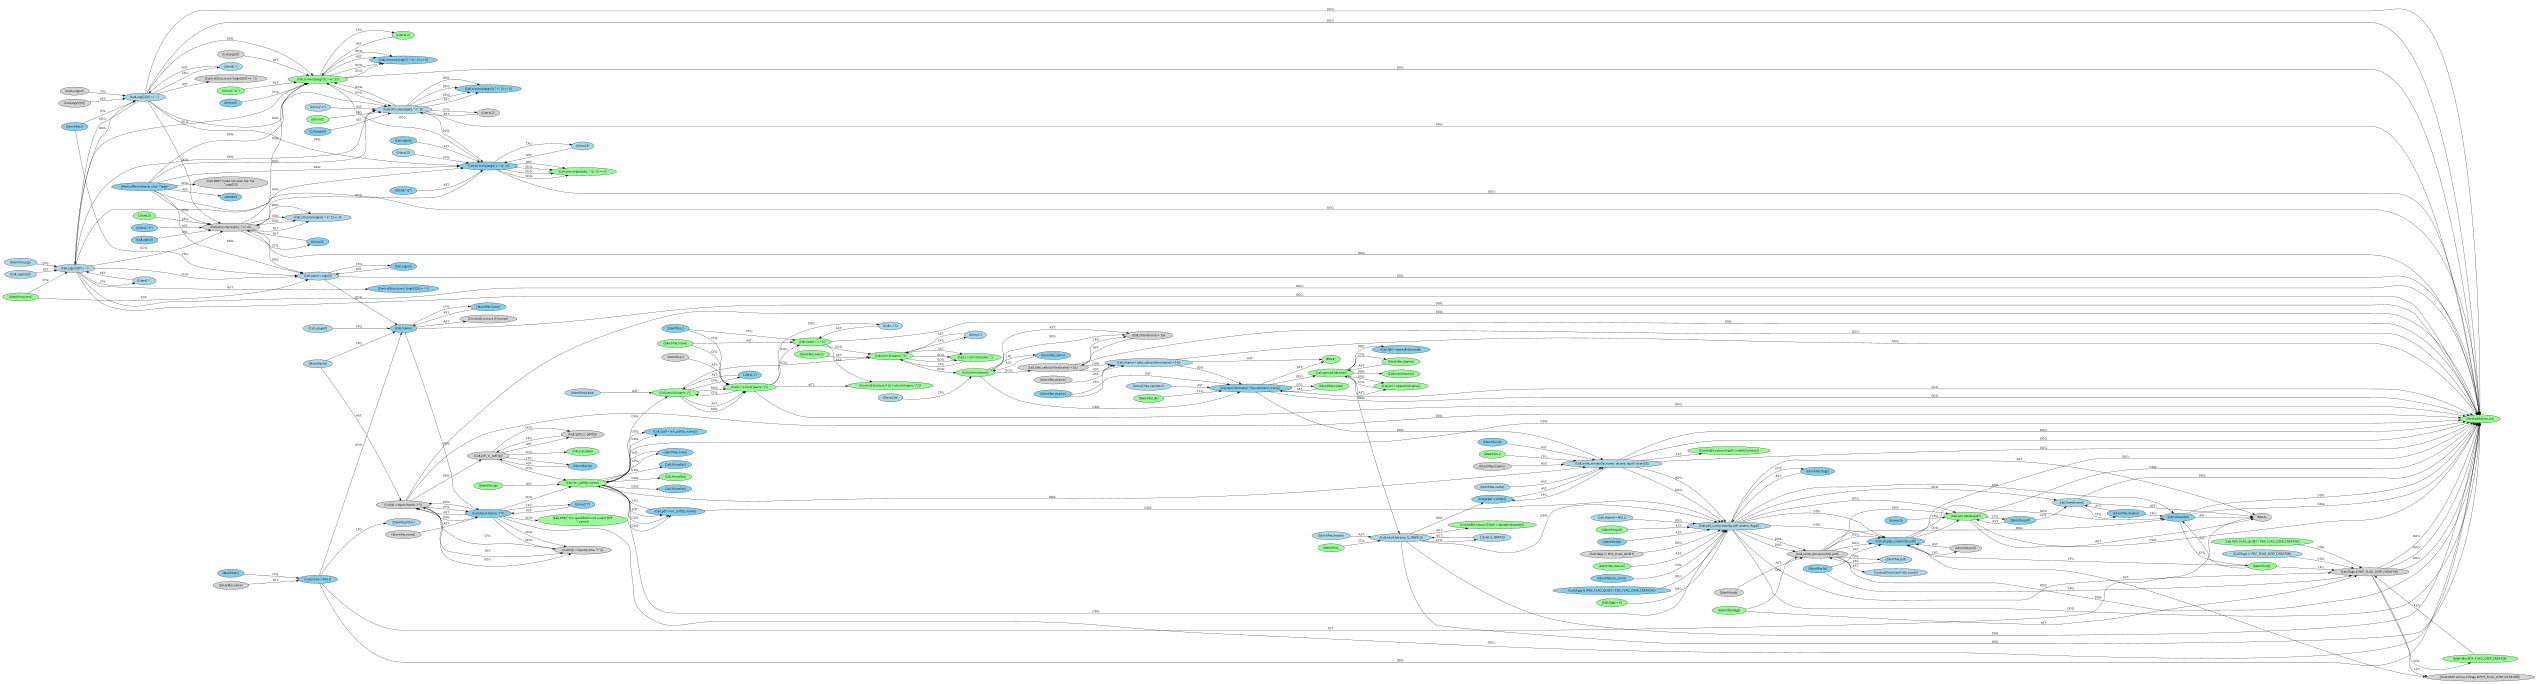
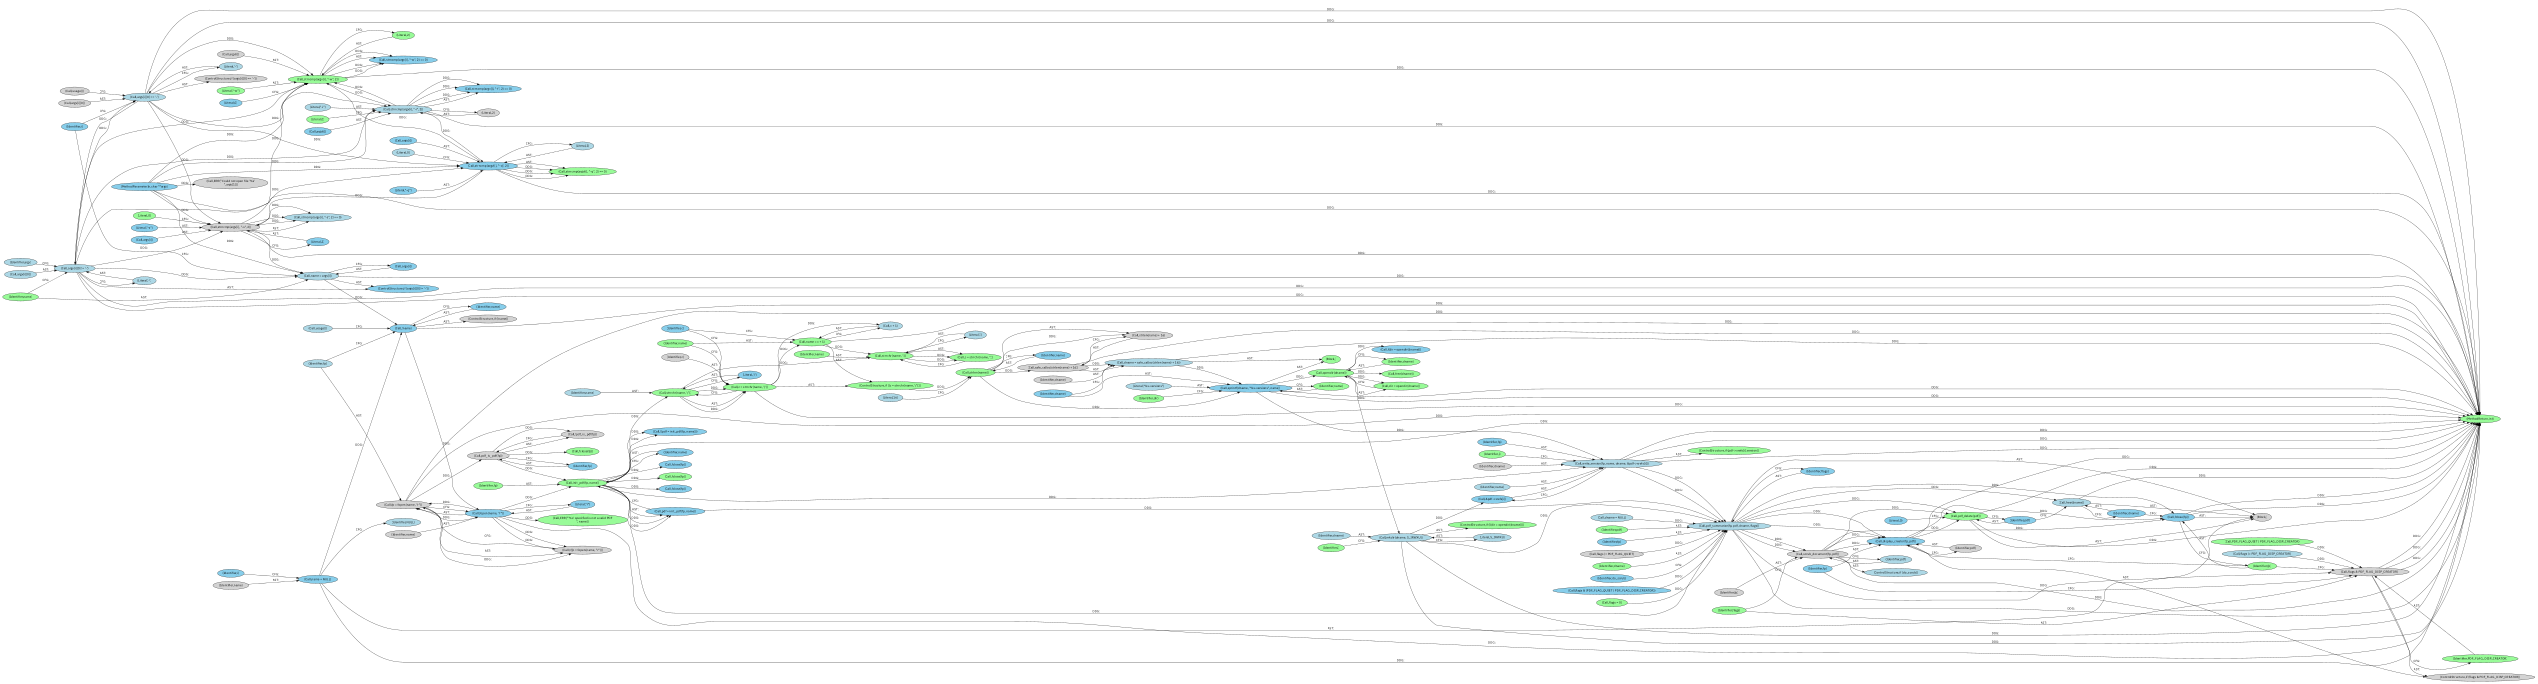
node "1000109": removed
edge "(Call,name = argv[i])" -> "(ControlStructure,if (argv[i][0] != '-'))": added, label "AST:"
edge "(Call,name = c + 1)" -> "(Call,c + 1)": added, label "CFG:"
edge "(Call,strrchr(name, '.'))" -> "(Call,strlen(name))": now "(ControlStructure,if ((c = strrchr(name, '/'))))" -> "(Call,strlen(name))"
